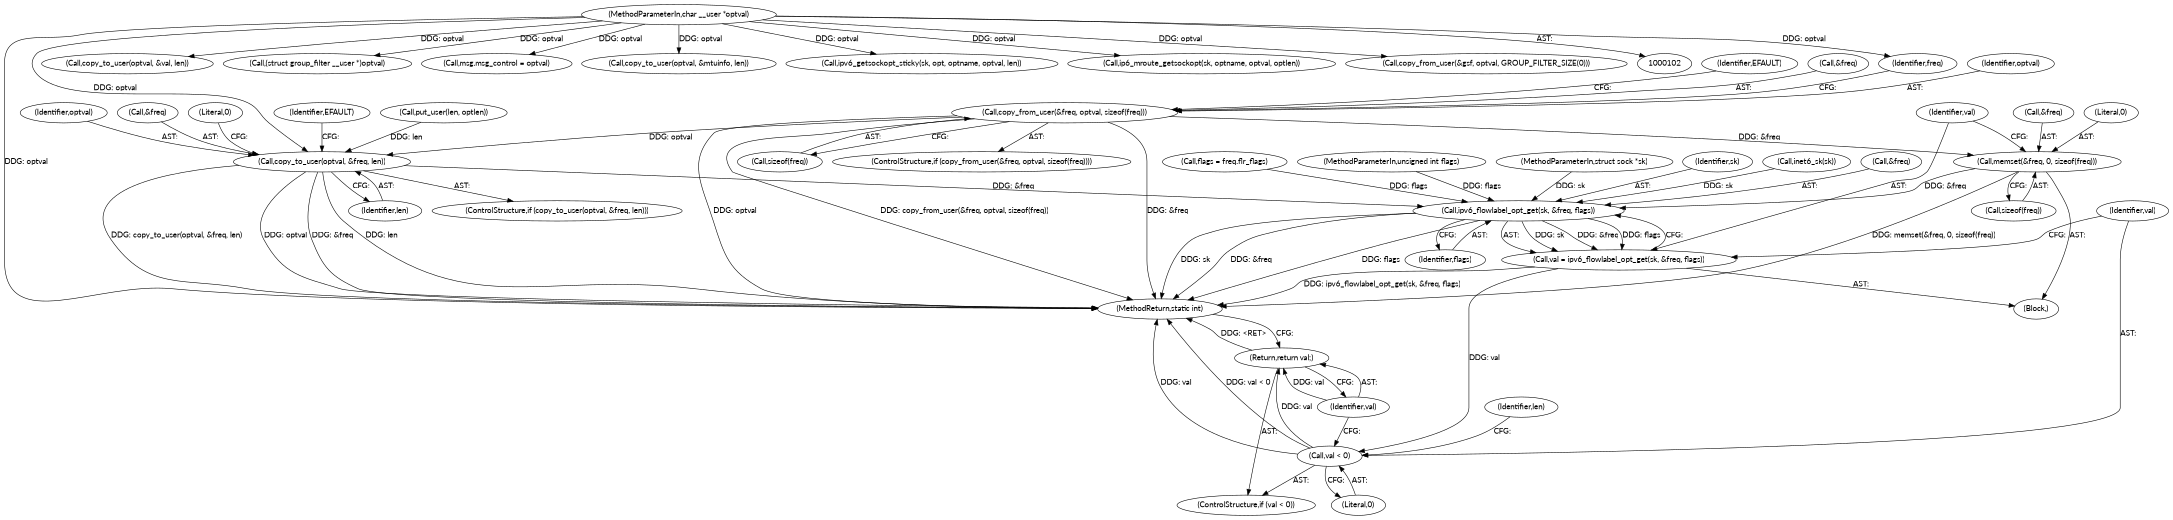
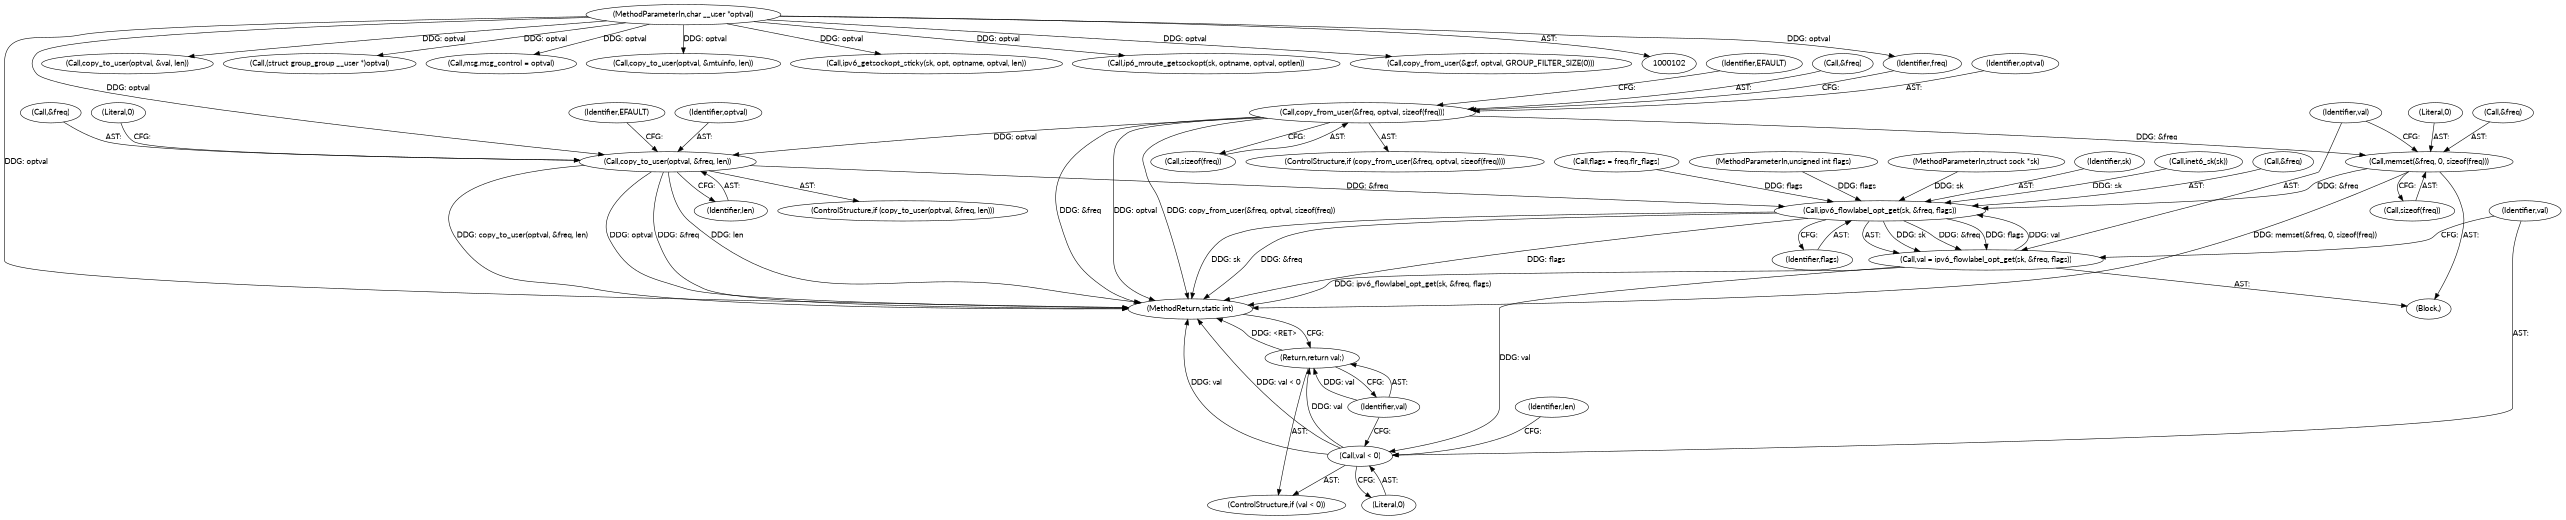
node "(Call,(struct group_filter __user *)optval)": label "(Call,(struct group_filter __user *)optval)" -> "(Call,(struct group_group __user *)optval)"
node "(Call,put_user(len, optlen))": removed
edge "(Call,val = ipv6_flowlabel_opt_get(sk, &freq, flags))" -> "(Call,ipv6_flowlabel_opt_get(sk, &freq, flags))": label "CFG: " -> "DDG: val"
